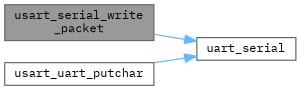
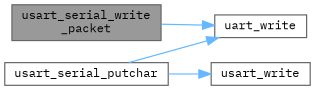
node "uart_serial": label "uart_serial" -> "uart_write"
node "usart_uart_putchar": label "usart_uart_putchar" -> "usart_serial_putchar"
node "usart_write": added
